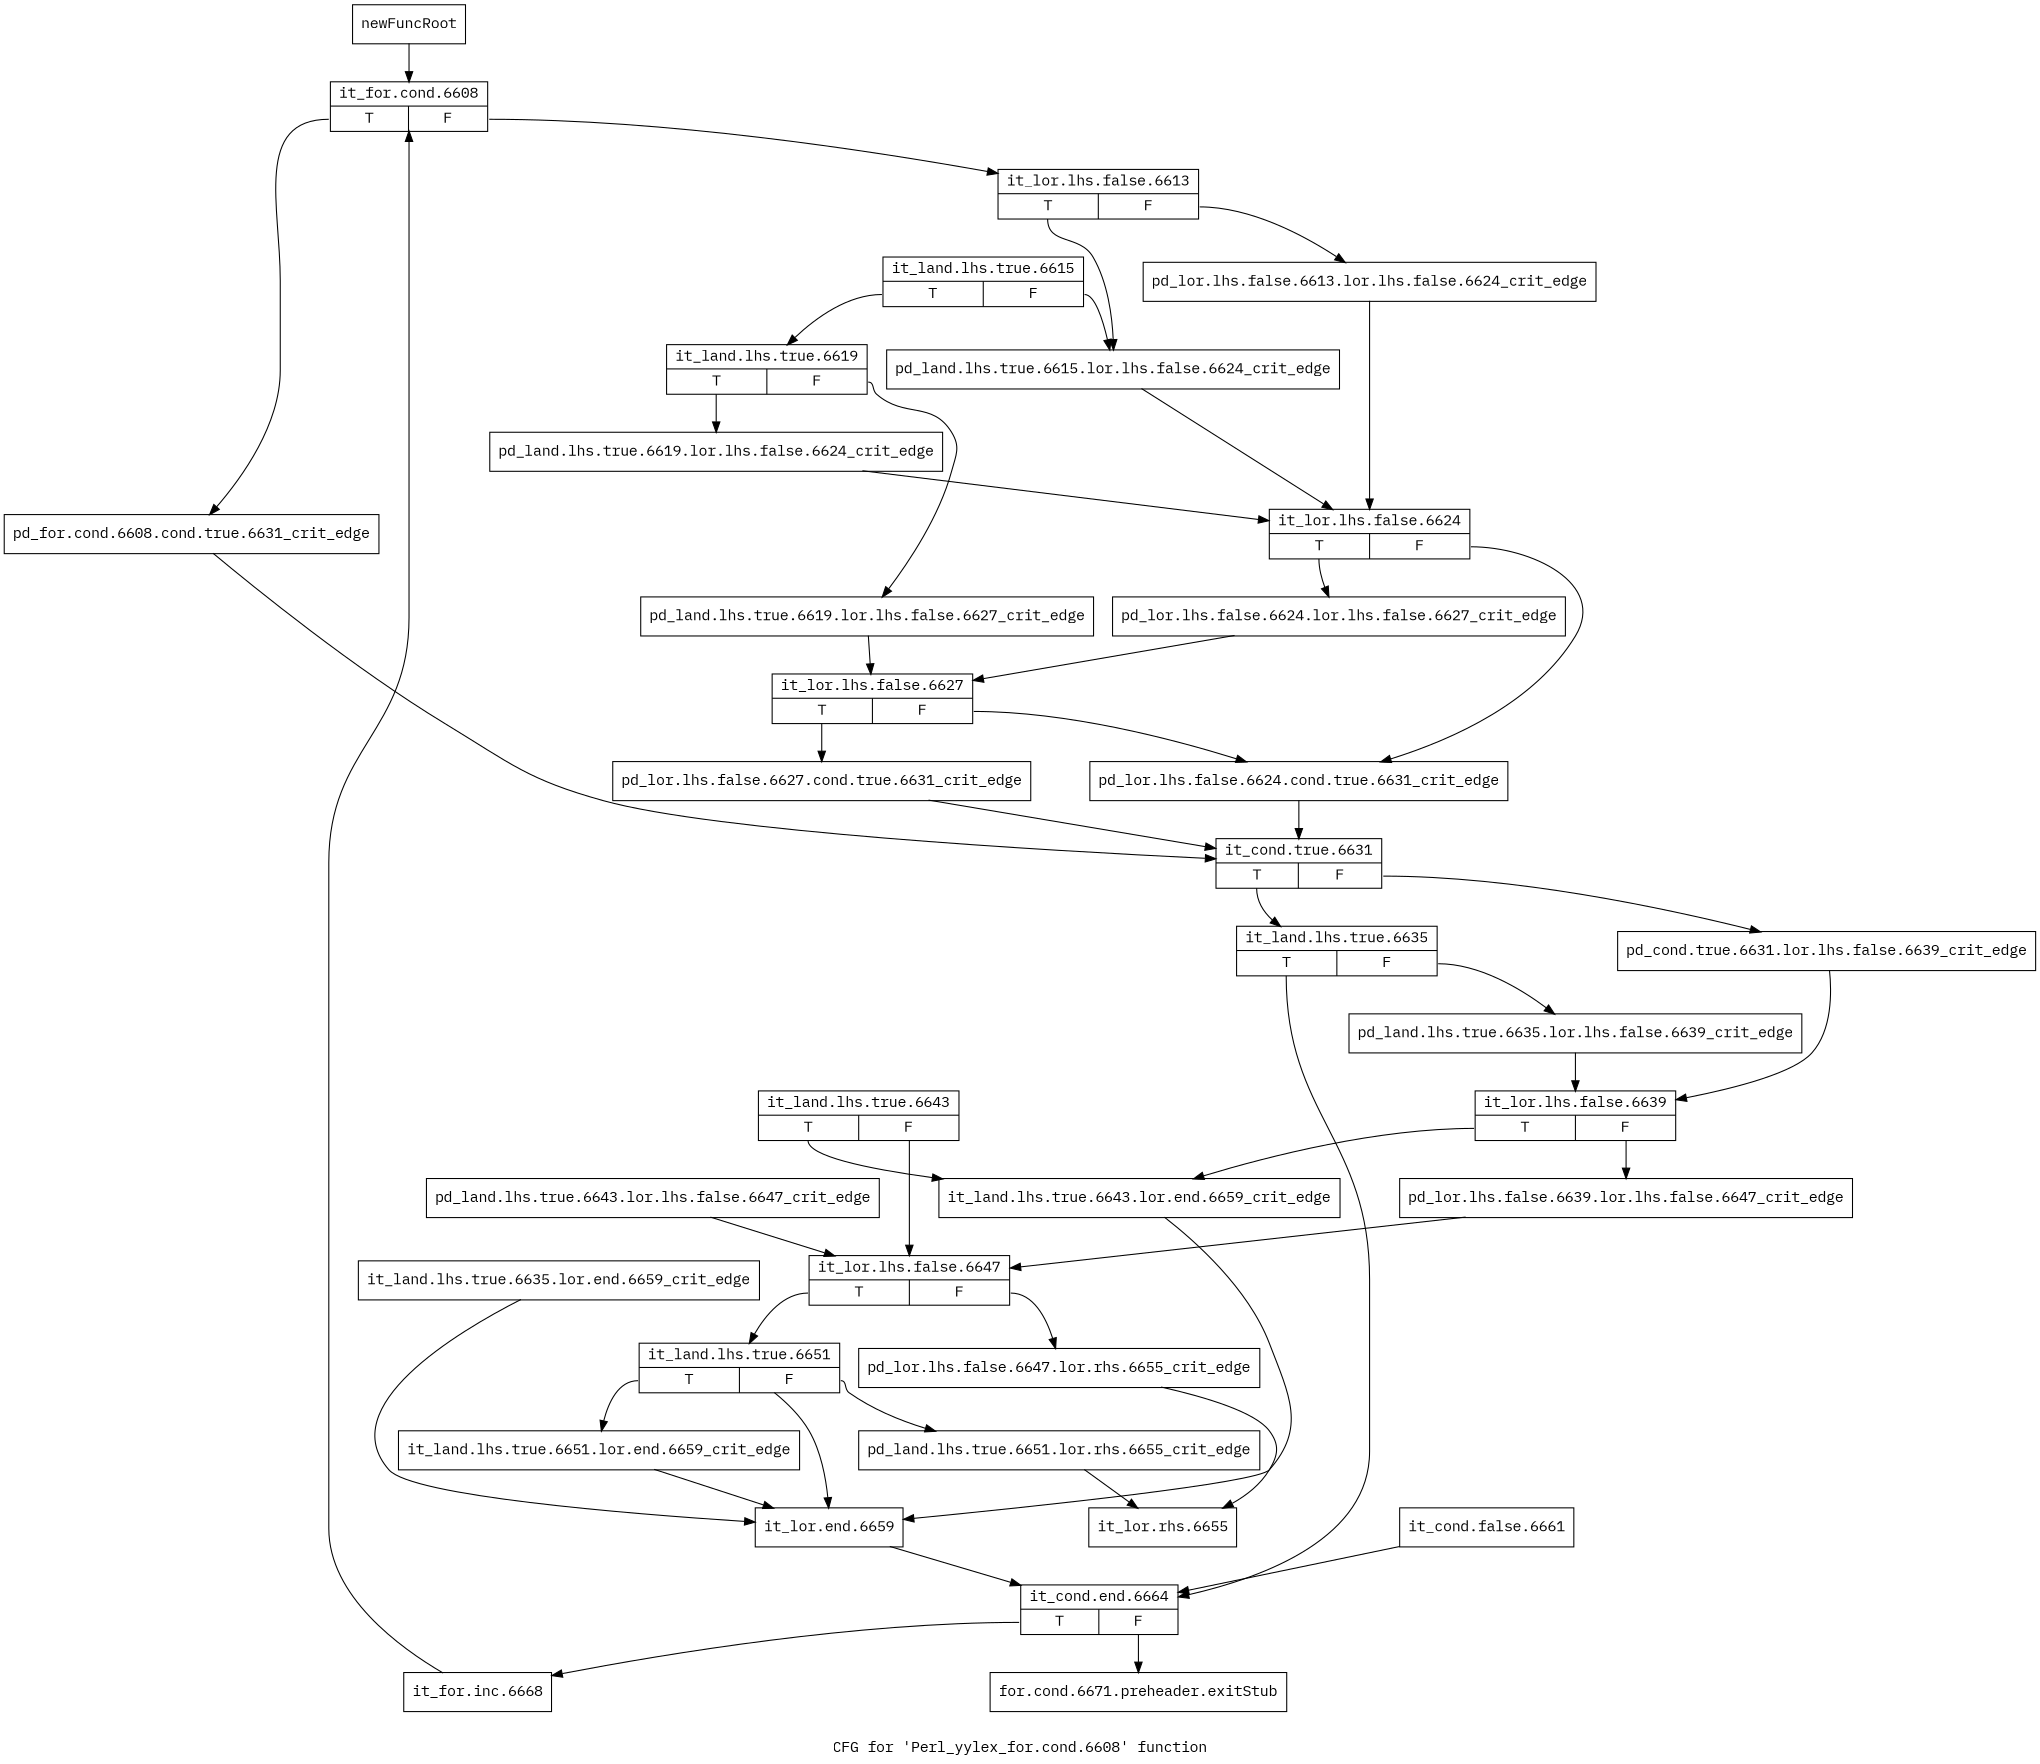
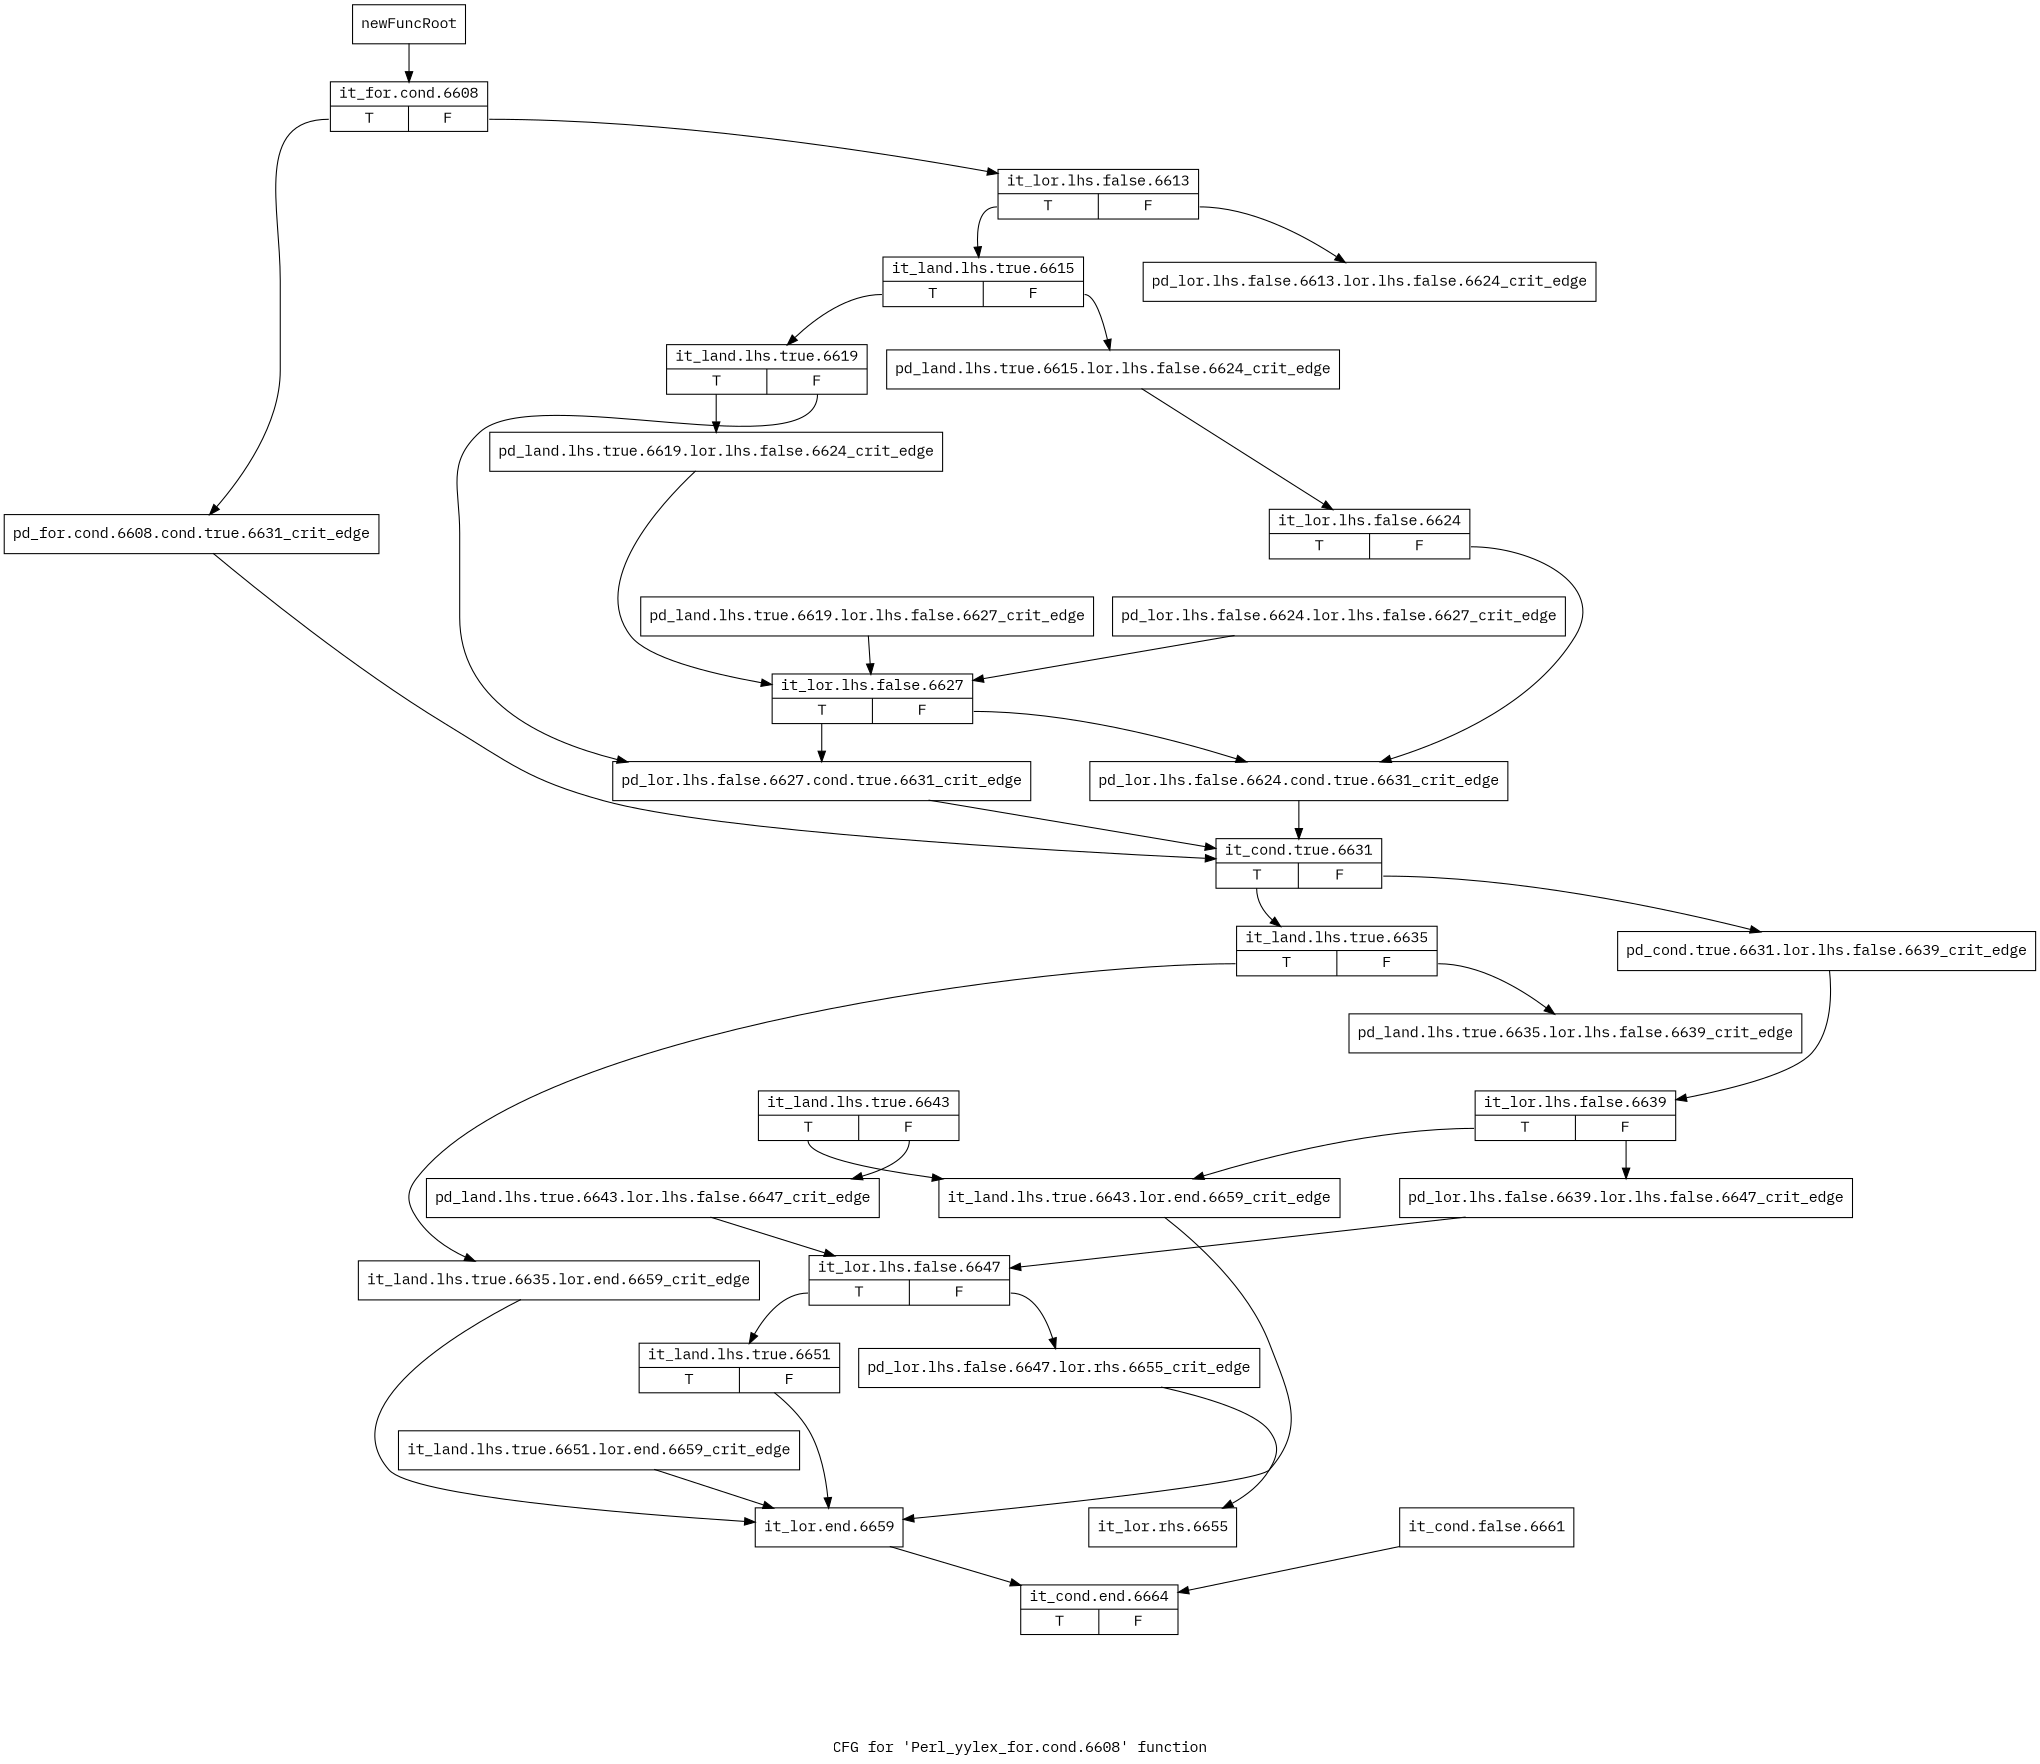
edge "it_lor.lhs.false.6613" -> "pd_land.lhs.true.6615.lor.lhs.false.6624_crit_edge": now "it_lor.lhs.false.6613" -> "it_land.lhs.true.6615"
edge "pd_lor.lhs.false.6613.lor.lhs.false.6624_crit_edge" -> "it_lor.lhs.false.6624": removed
edge "it_land.lhs.true.6619" -> "pd_land.lhs.true.6619.lor.lhs.false.6627_crit_edge": now "it_land.lhs.true.6619" -> "pd_lor.lhs.false.6627.cond.true.6631_crit_edge"
edge "pd_land.lhs.true.6619.lor.lhs.false.6624_crit_edge" -> "it_lor.lhs.false.6624": now "pd_land.lhs.true.6619.lor.lhs.false.6624_crit_edge" -> "it_lor.lhs.false.6627"
edge "it_lor.lhs.false.6624" -> "pd_lor.lhs.false.6624.lor.lhs.false.6627_crit_edge": removed
edge "pd_land.lhs.true.6635.lor.lhs.false.6639_crit_edge" -> "it_lor.lhs.false.6639": removed
edge "it_land.lhs.true.6643" -> "it_lor.lhs.false.6647": now "it_land.lhs.true.6643" -> "pd_land.lhs.true.6643.lor.lhs.false.6647_crit_edge"
edge "it_land.lhs.true.6635" -> "it_cond.end.6664": now "it_land.lhs.true.6635" -> "it_land.lhs.true.6635.lor.end.6659_crit_edge"
edge "it_land.lhs.true.6651" -> "it_land.lhs.true.6651.lor.end.6659_crit_edge": removed
node "pd_land.lhs.true.6651.lor.rhs.6655_crit_edge": removed
node "it_for.inc.6668": removed
node "for.cond.6671.preheader.exitStub": removed
